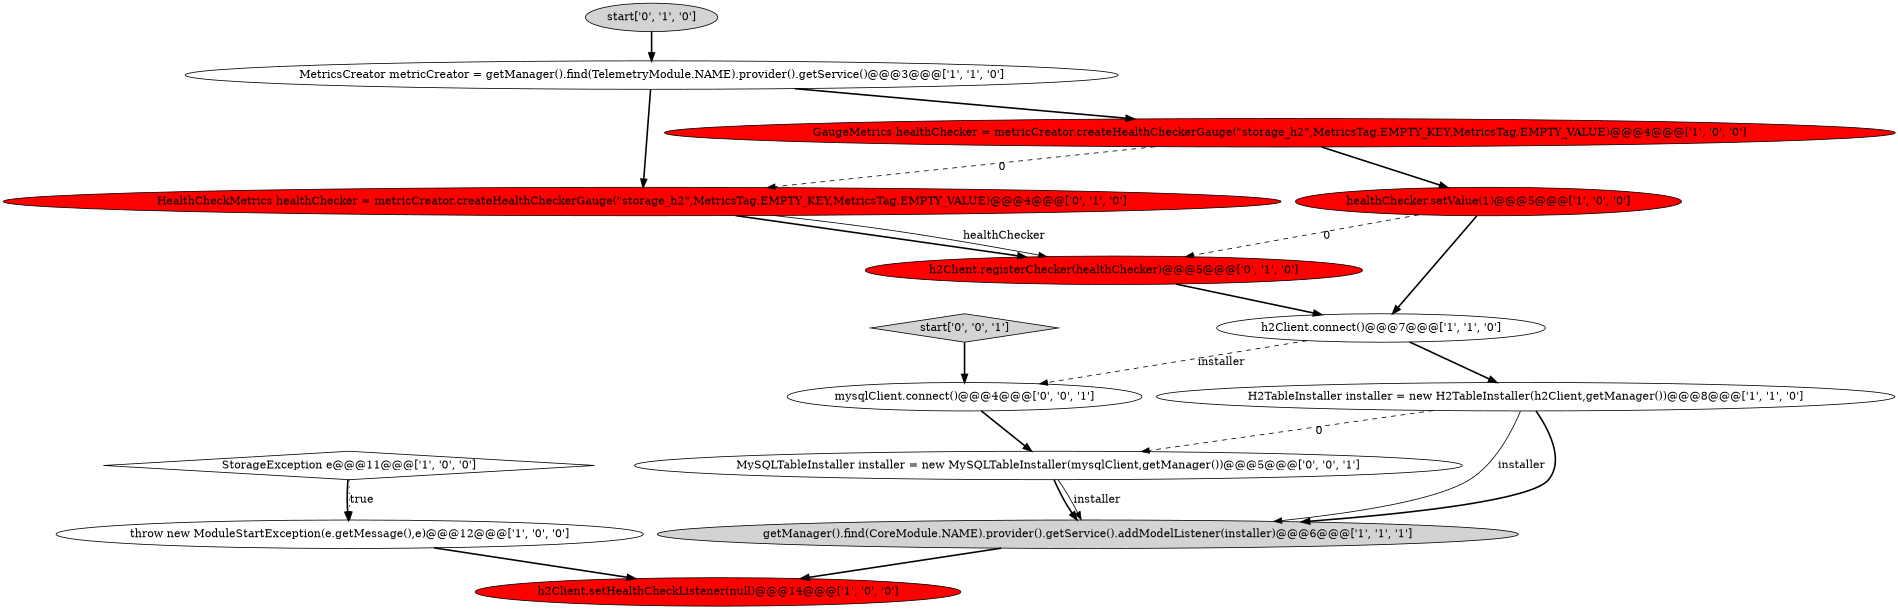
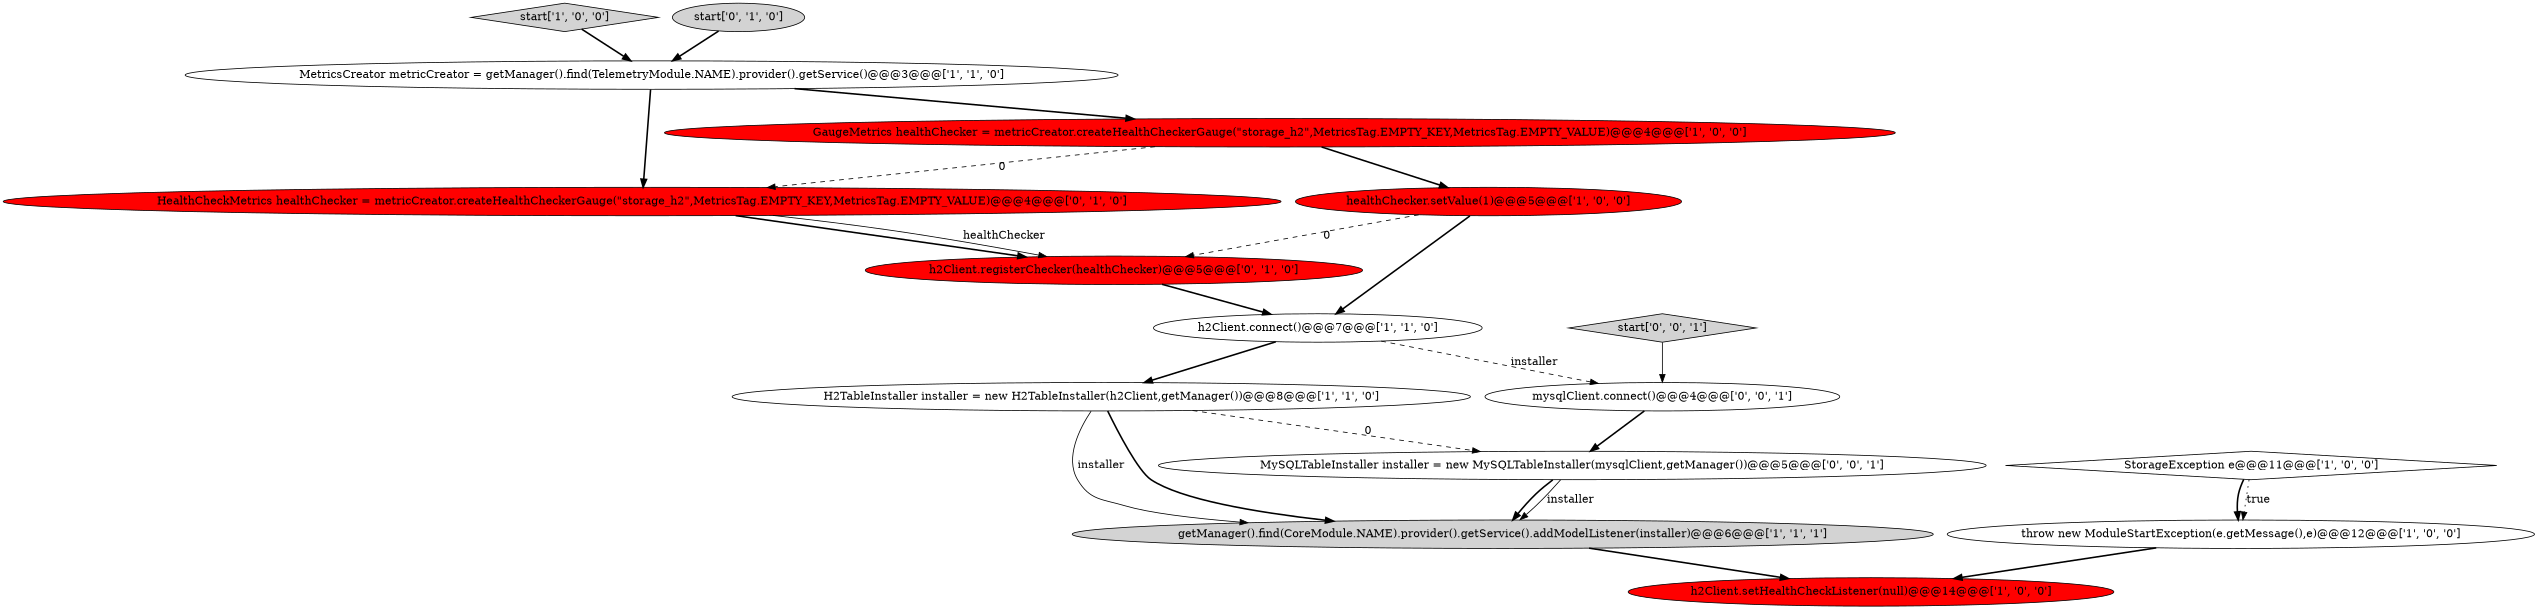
node "start['1', '0', '0']": added
edge "start['0', '0', '1']" -> "mysqlClient.connect()@@@4@@@['0', '0', '1']": style bold -> solid
